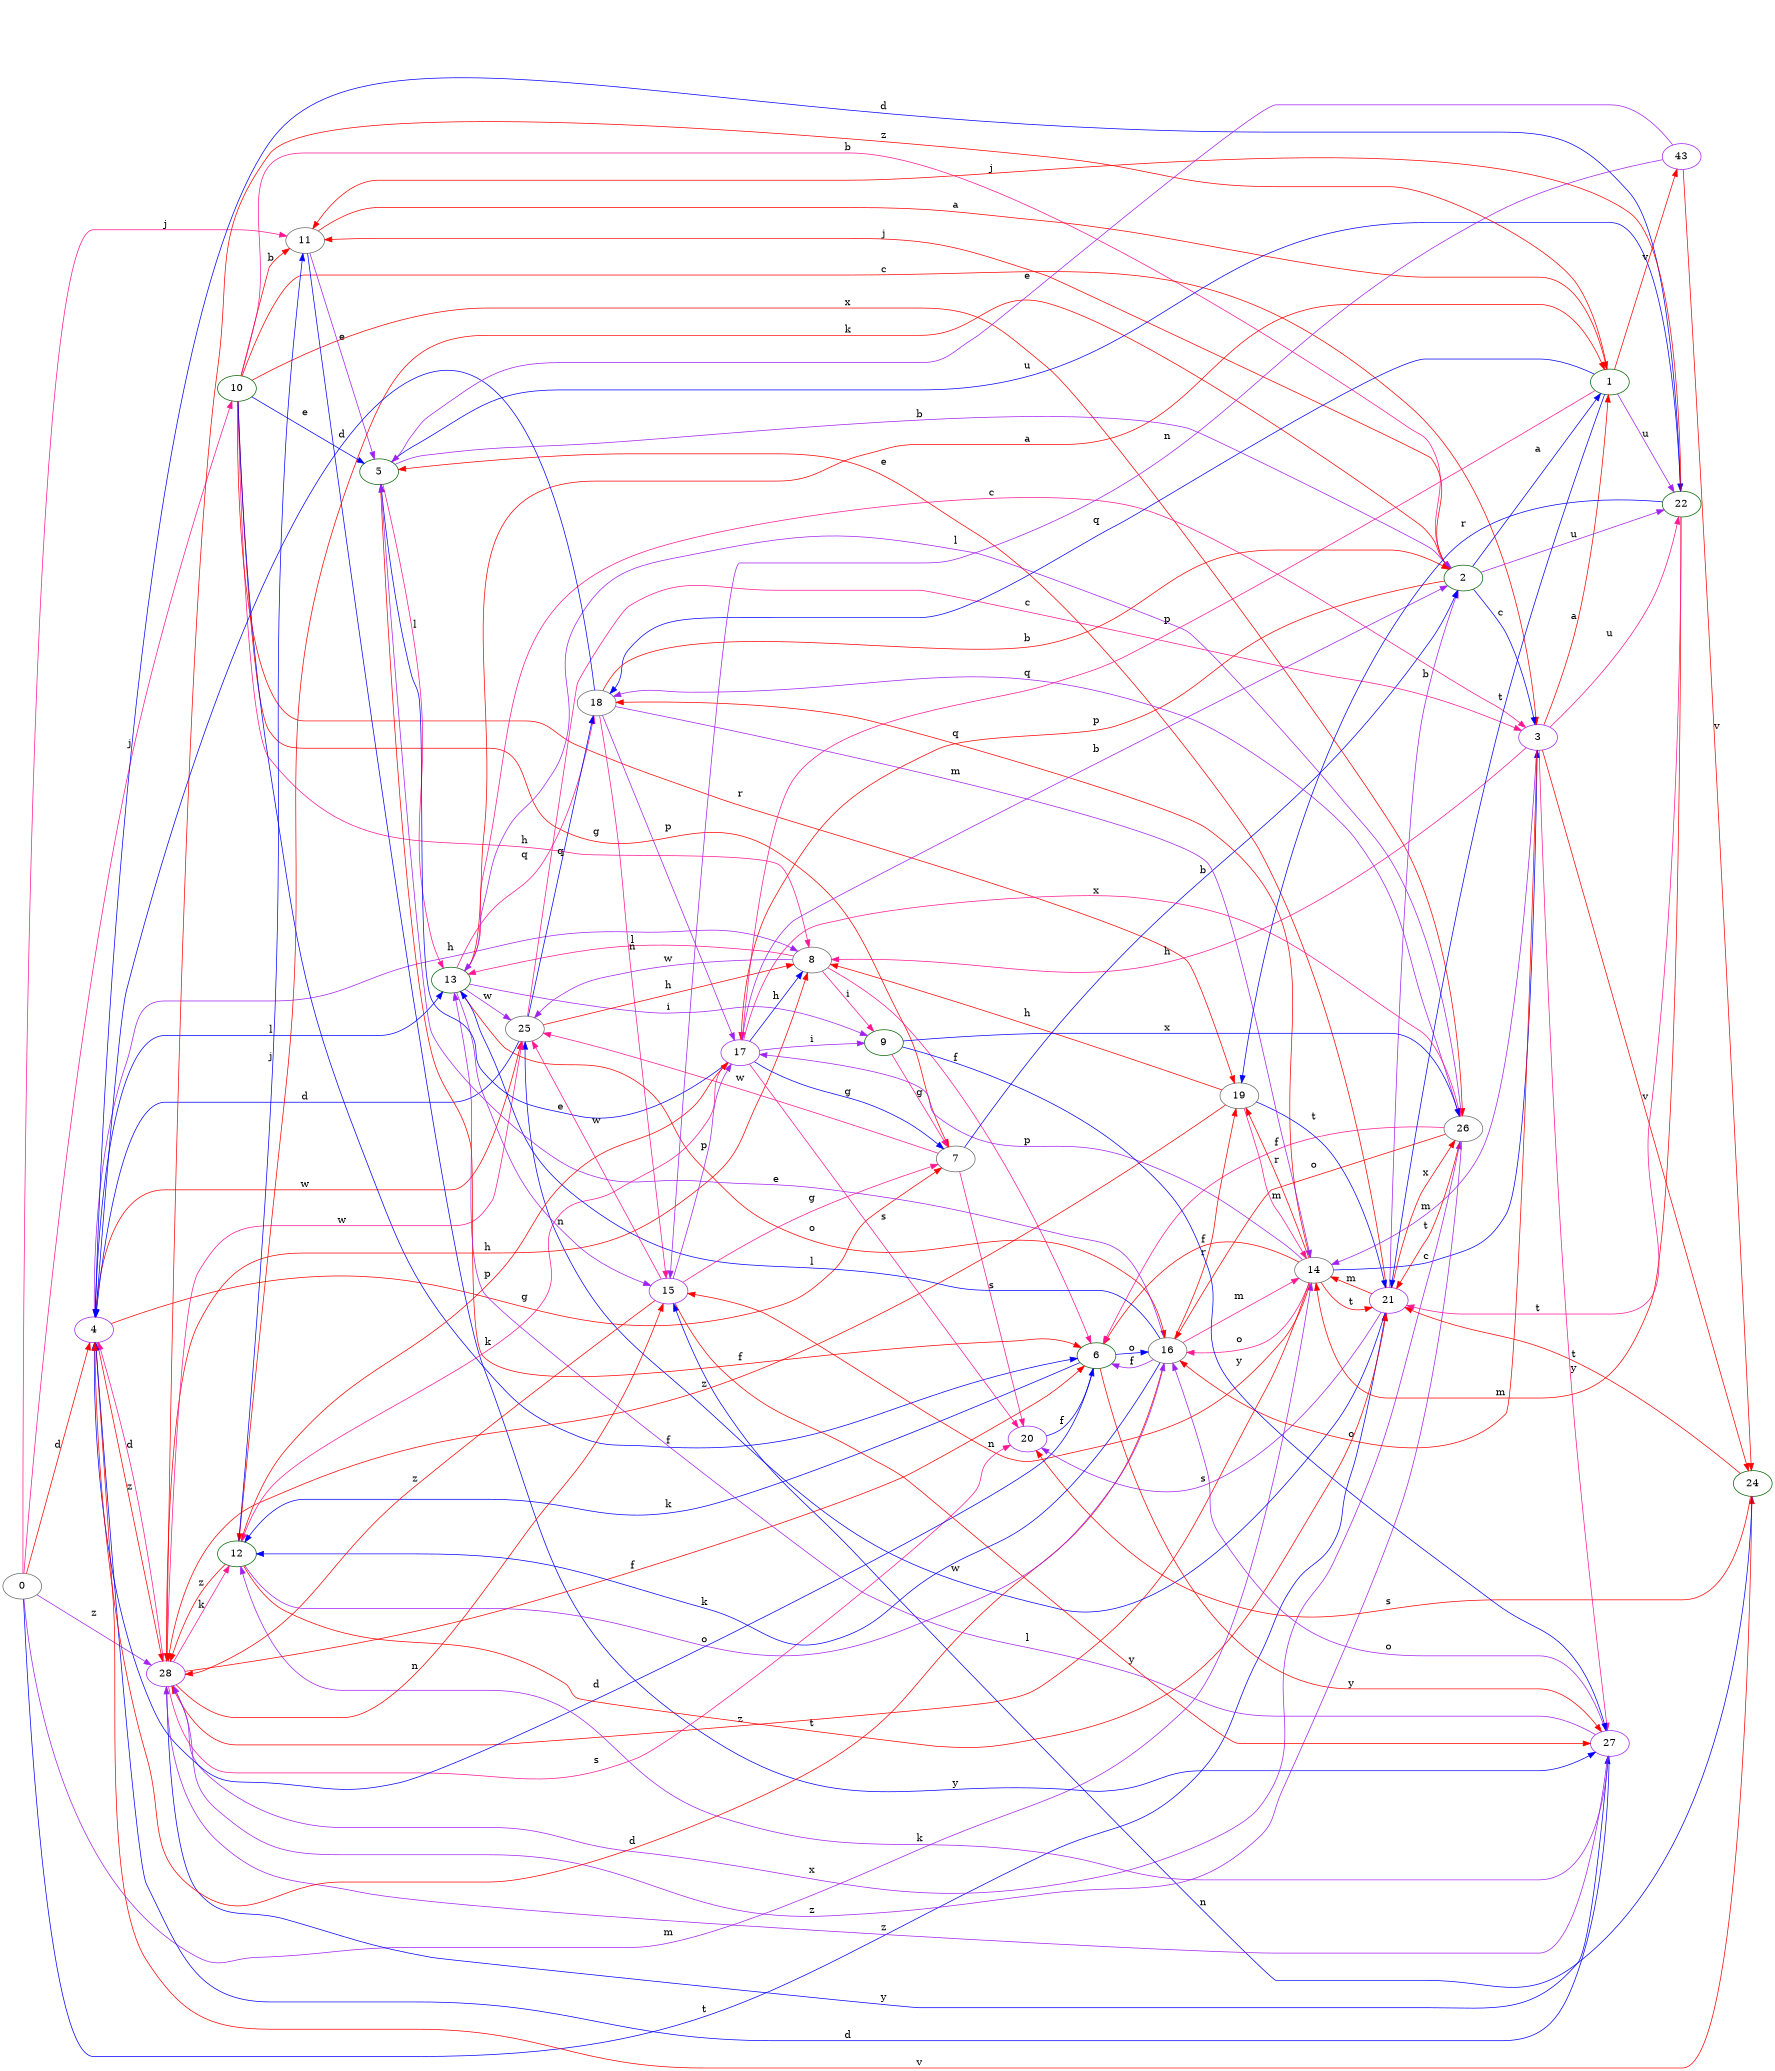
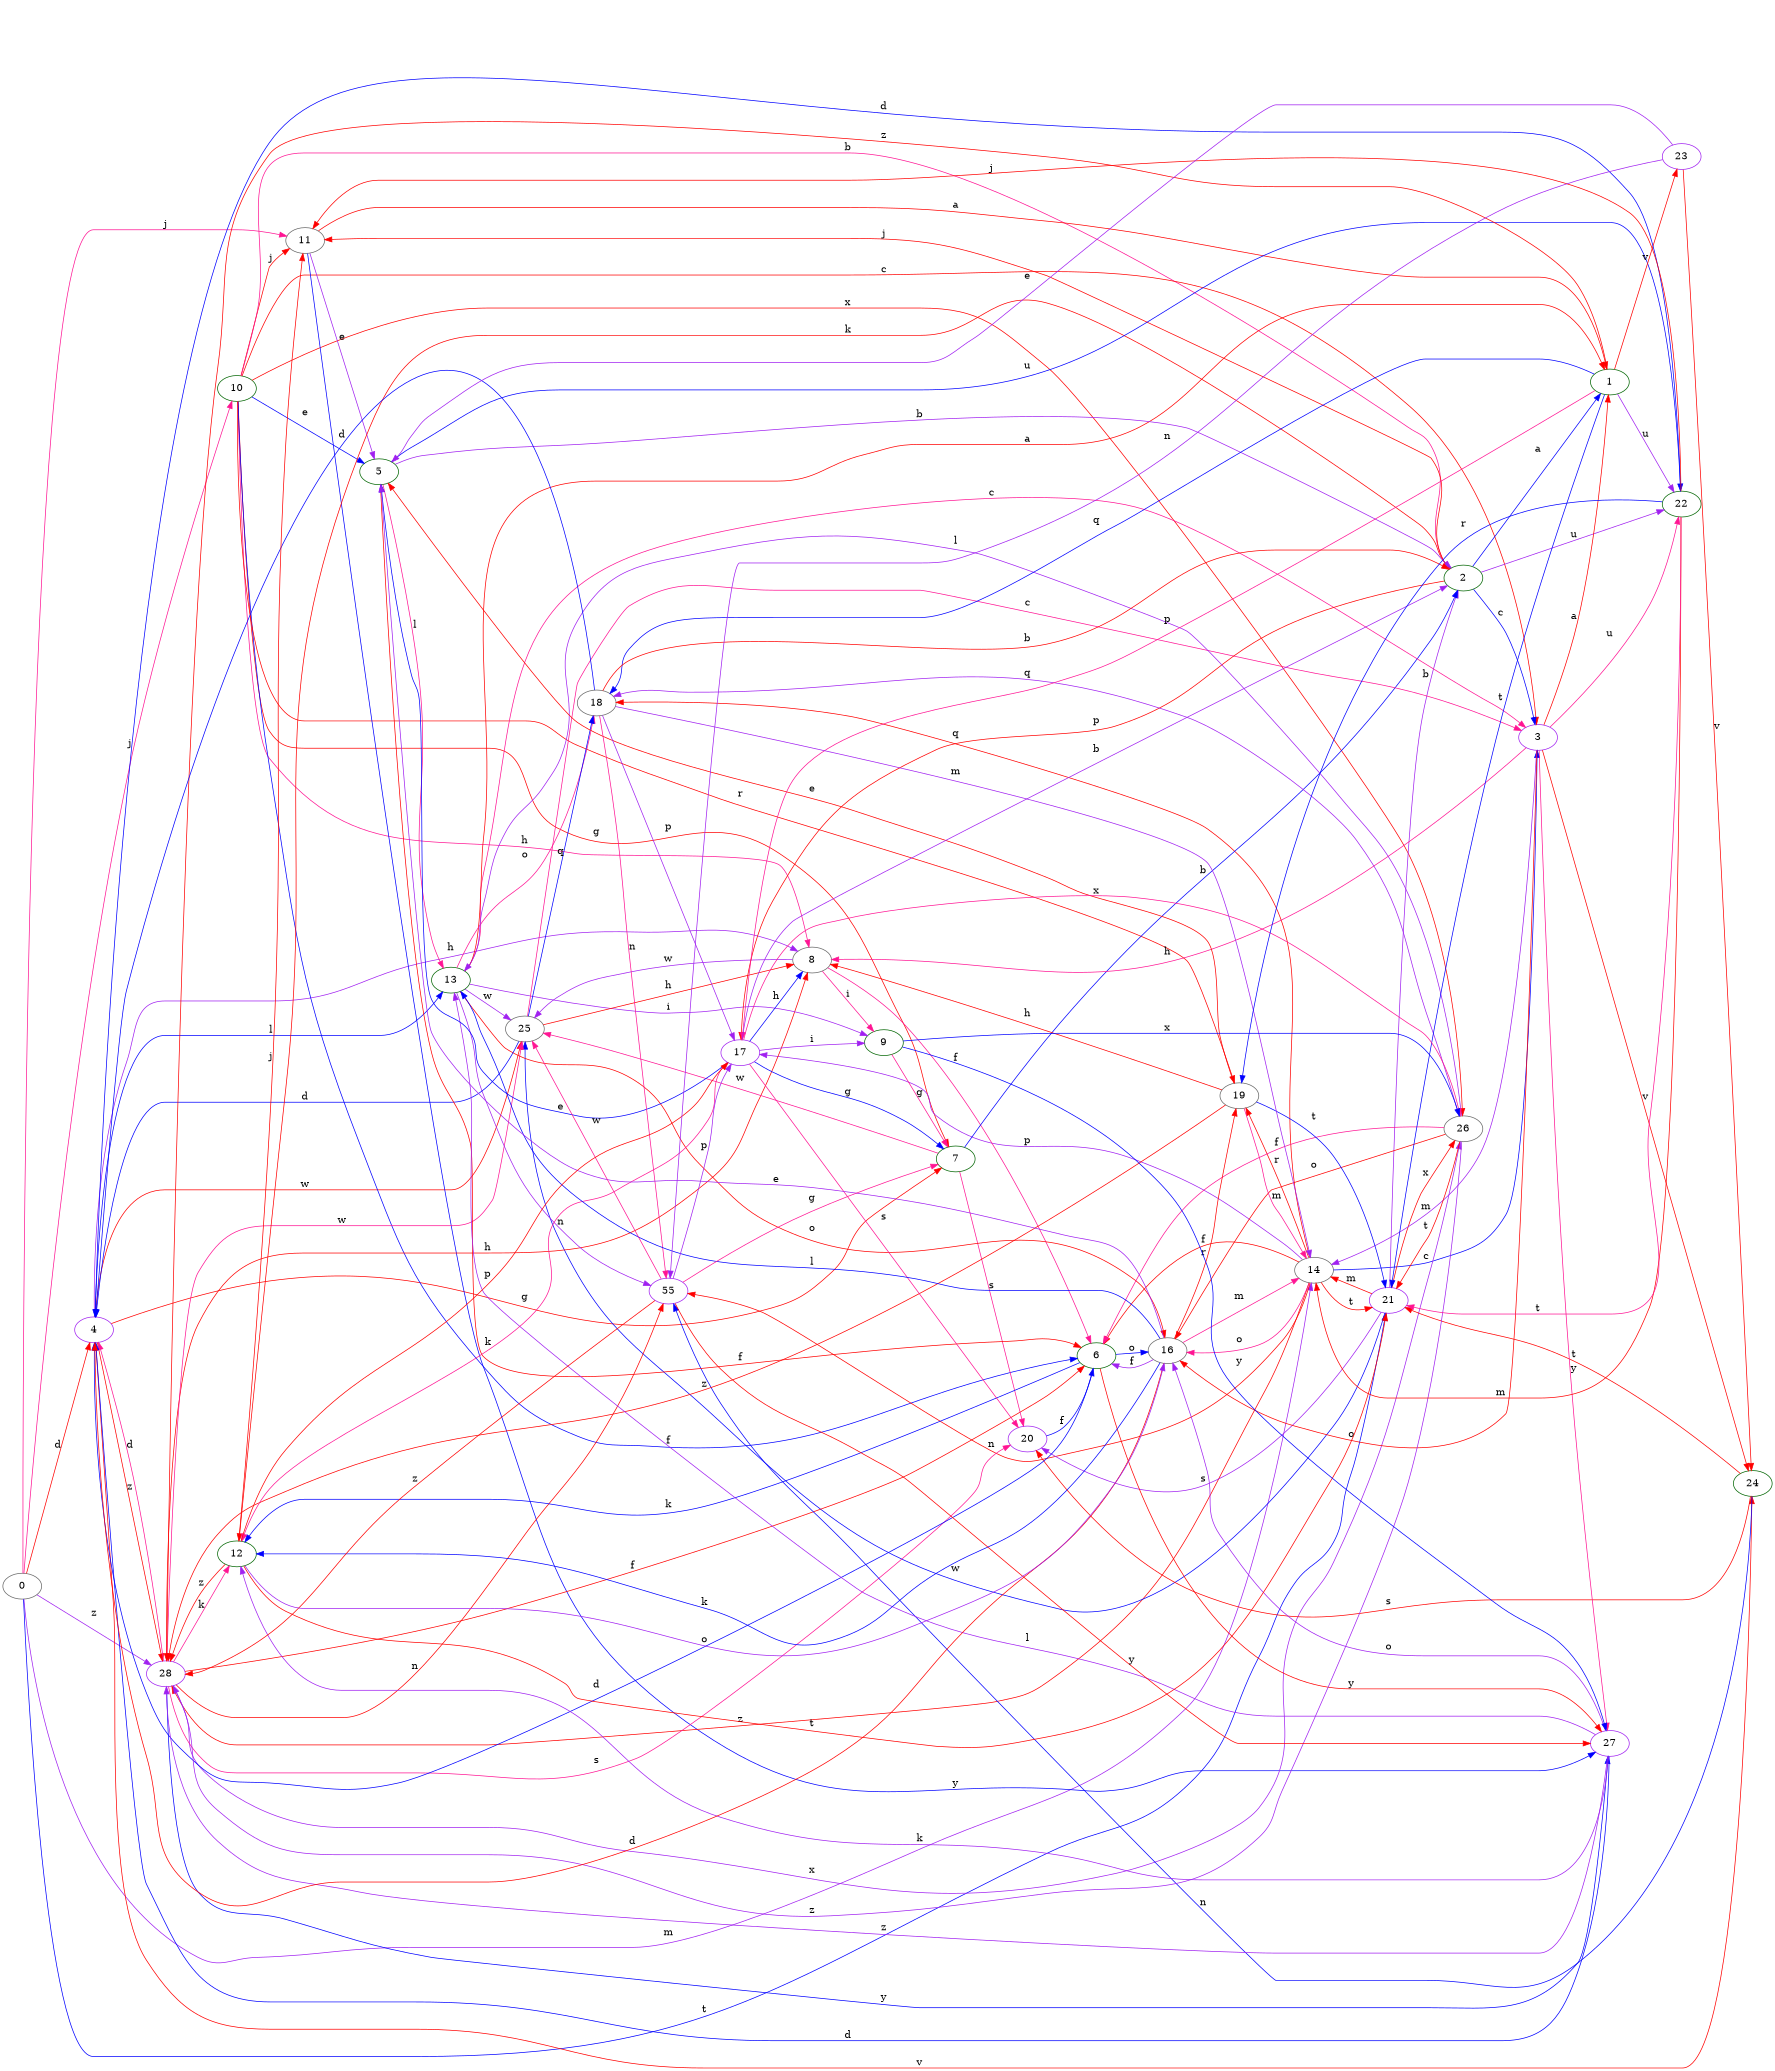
node "43": label "43" -> "23"
edge "10" -> "11": label "b" -> "j"
edge "21" -> "5": now "19" -> "5"
edge "13" -> "18": label "q" -> "o"
edge "12" -> "11": color blue -> red
edge "8" -> "13": removed, label "l"
node "7": color gray40 -> darkgreen
node "15": label "15" -> "55"
